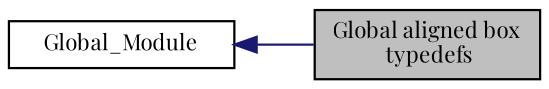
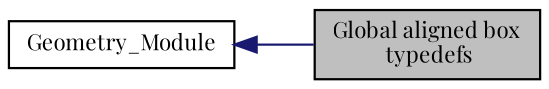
node "Global_Module": label "Global_Module" -> "Geometry_Module"
